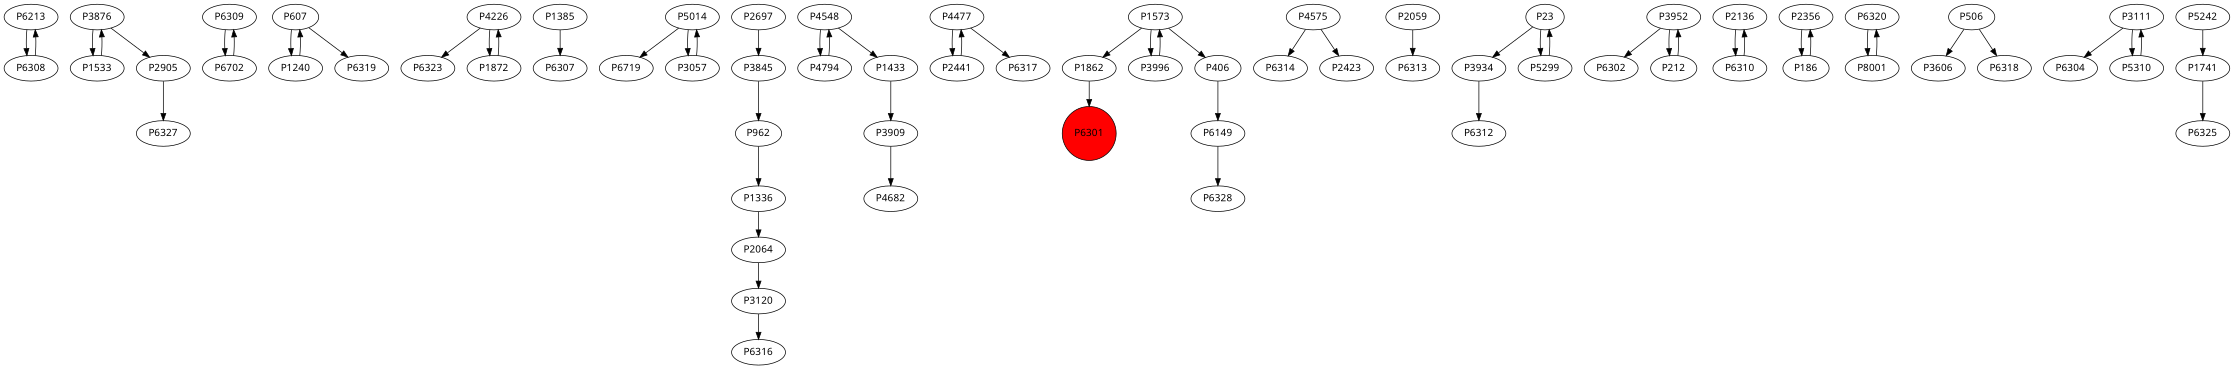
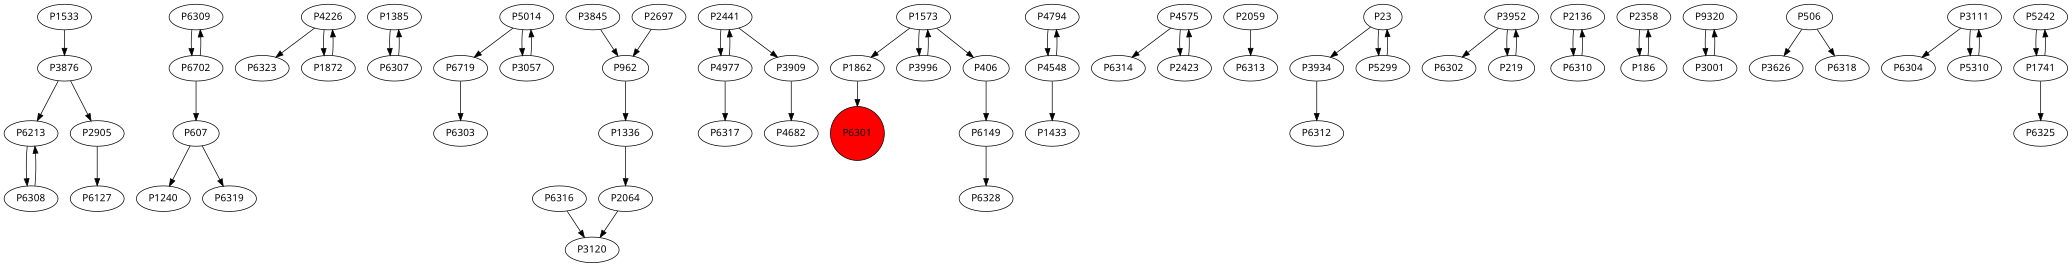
node "P4477": label "P4477" -> "P4977"
node "P2356": label "P2356" -> "P2358"
node "P6320": label "P6320" -> "P9320"
edge "P3876" -> "P1533": now "P3876" -> "P6213"
edge "P2697" -> "P3845": now "P2697" -> "P962"
edge "P1240" -> "P607": now "P6702" -> "P607"
edge "P6307" -> "P1385": added
edge "P2423" -> "P4575": added
edge "P1741" -> "P5242": added
node "P212": label "P212" -> "P219"
node "P8001": label "P8001" -> "P3001"
node "P3606": label "P3606" -> "P3626"
edge "P1433" -> "P3909": now "P2441" -> "P3909"
node "P6327": label "P6327" -> "P6127"
node "P6303": added
edge "P3120" -> "P6316": reversed
